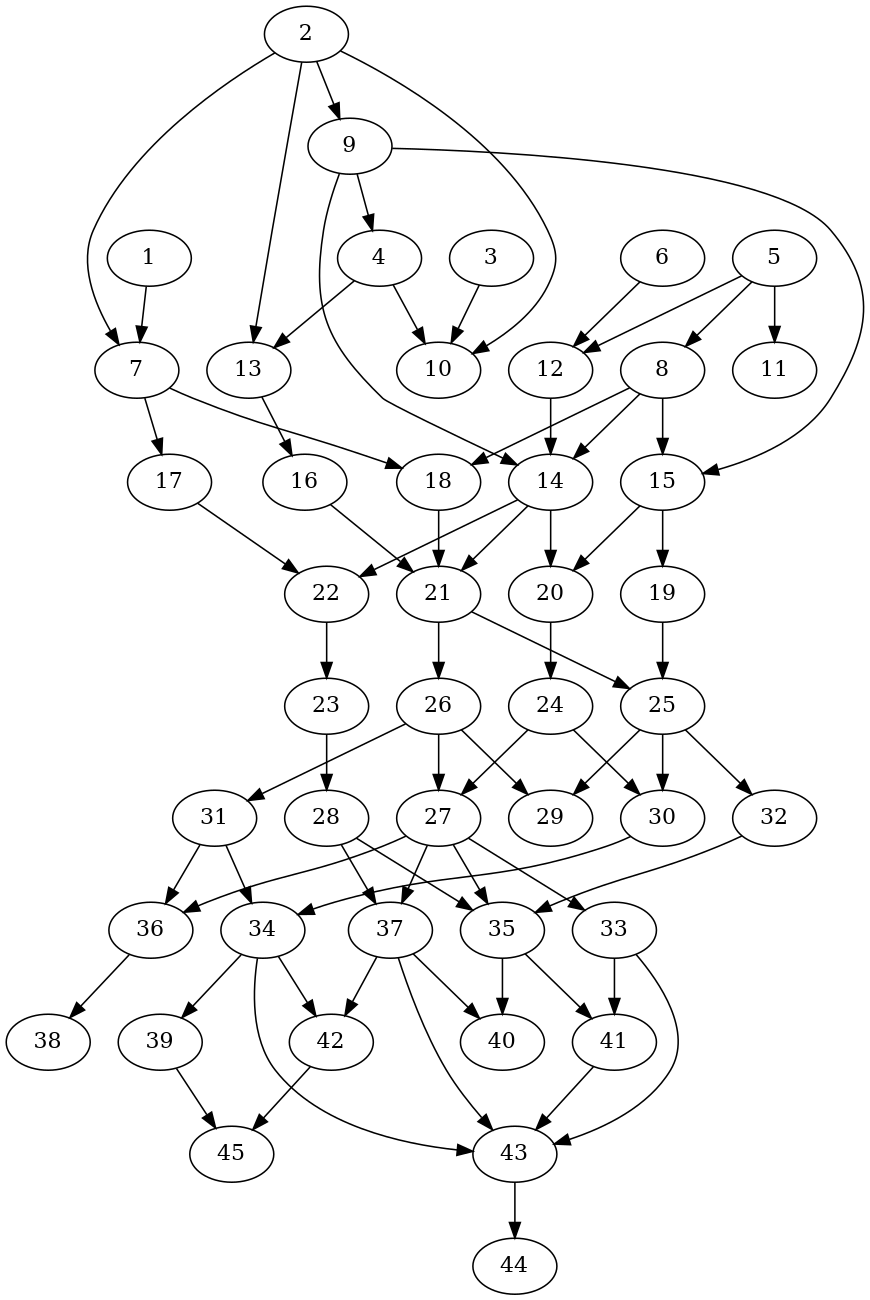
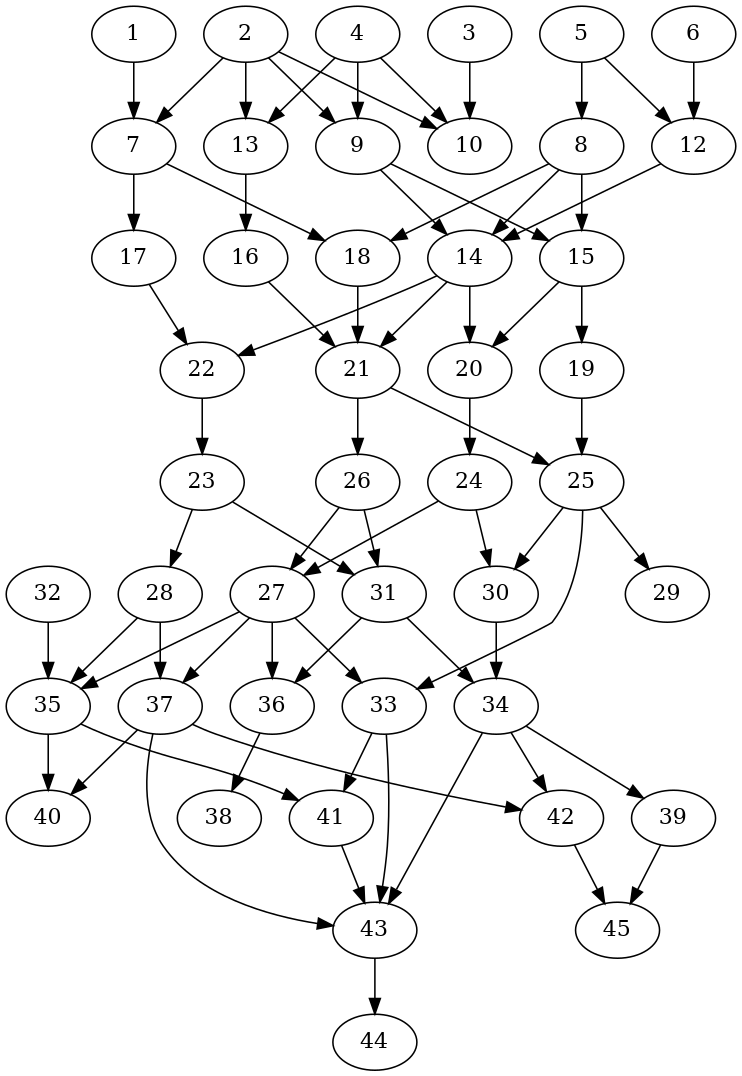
edge "9" -> "4": reversed
node "11": removed
edge "23" -> "31": added
edge "26" -> "29": removed
edge "25" -> "32": now "25" -> "33"
